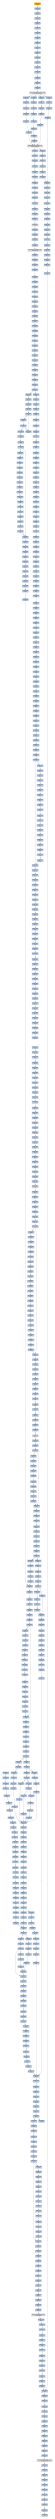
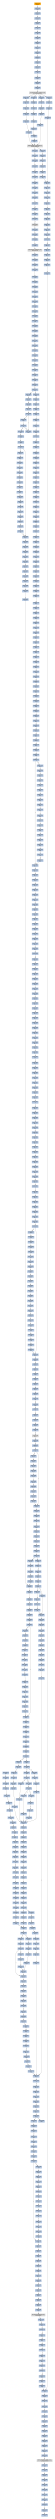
node "0x00418855 movl": added
